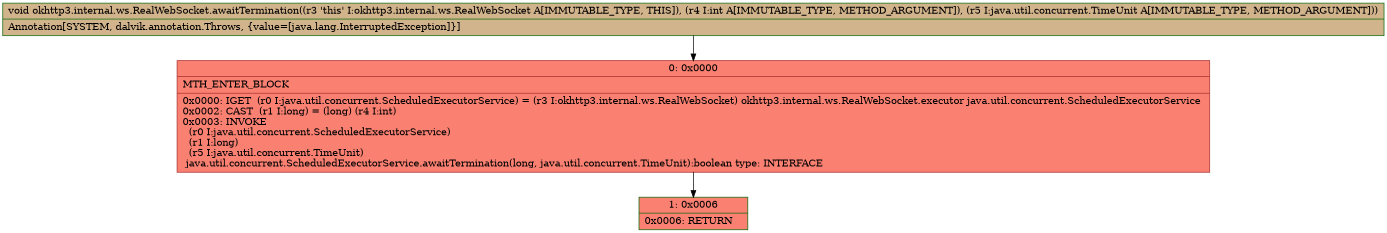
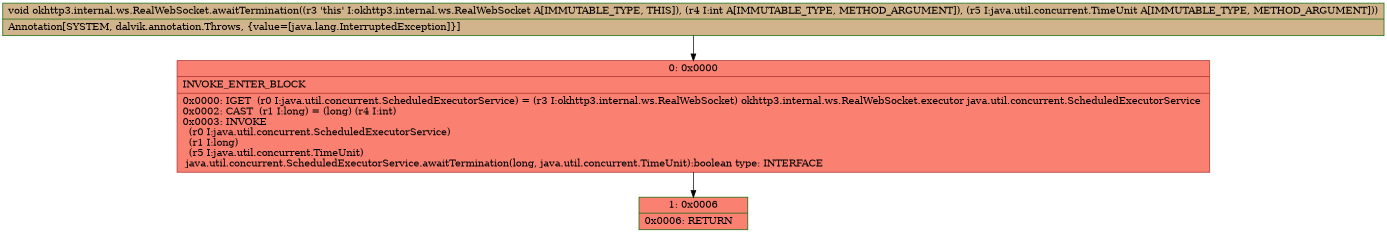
node "0: 0x0000": text "MTH_ENTER_BLOCK" -> "INVOKE_ENTER_BLOCK"
